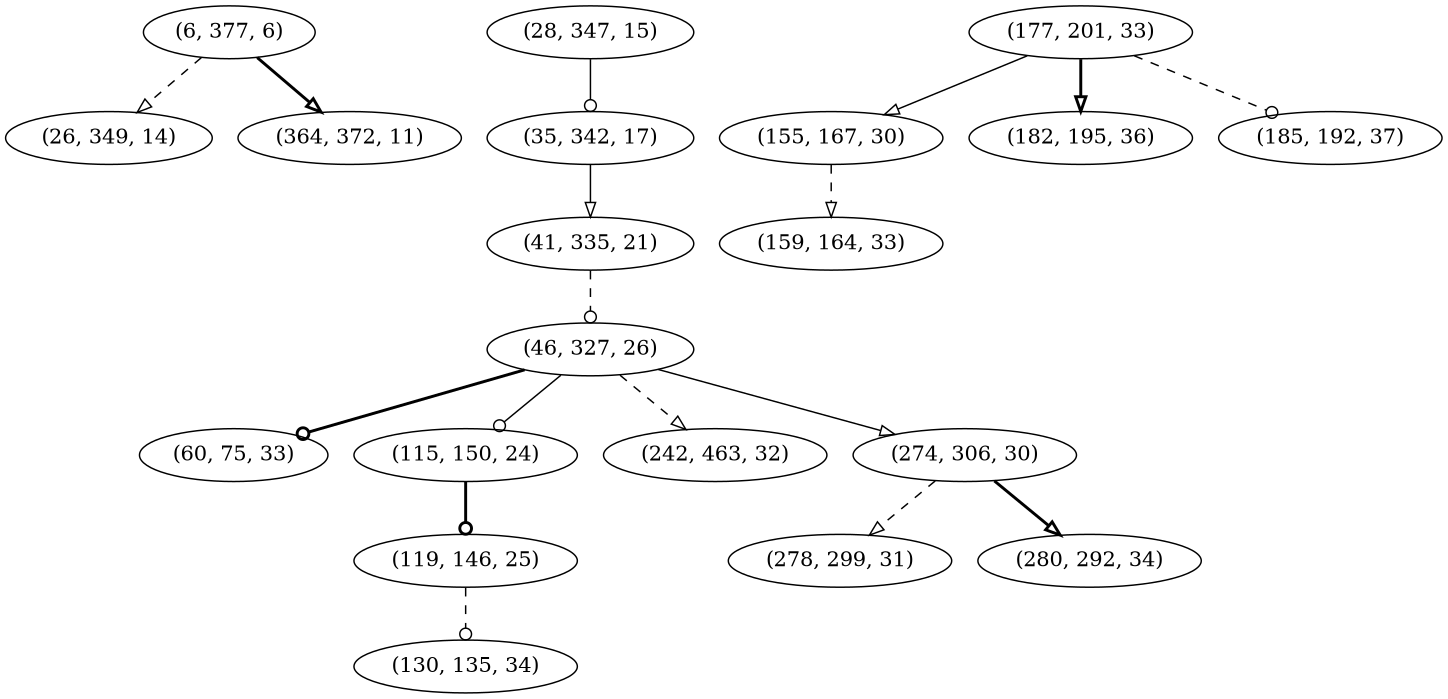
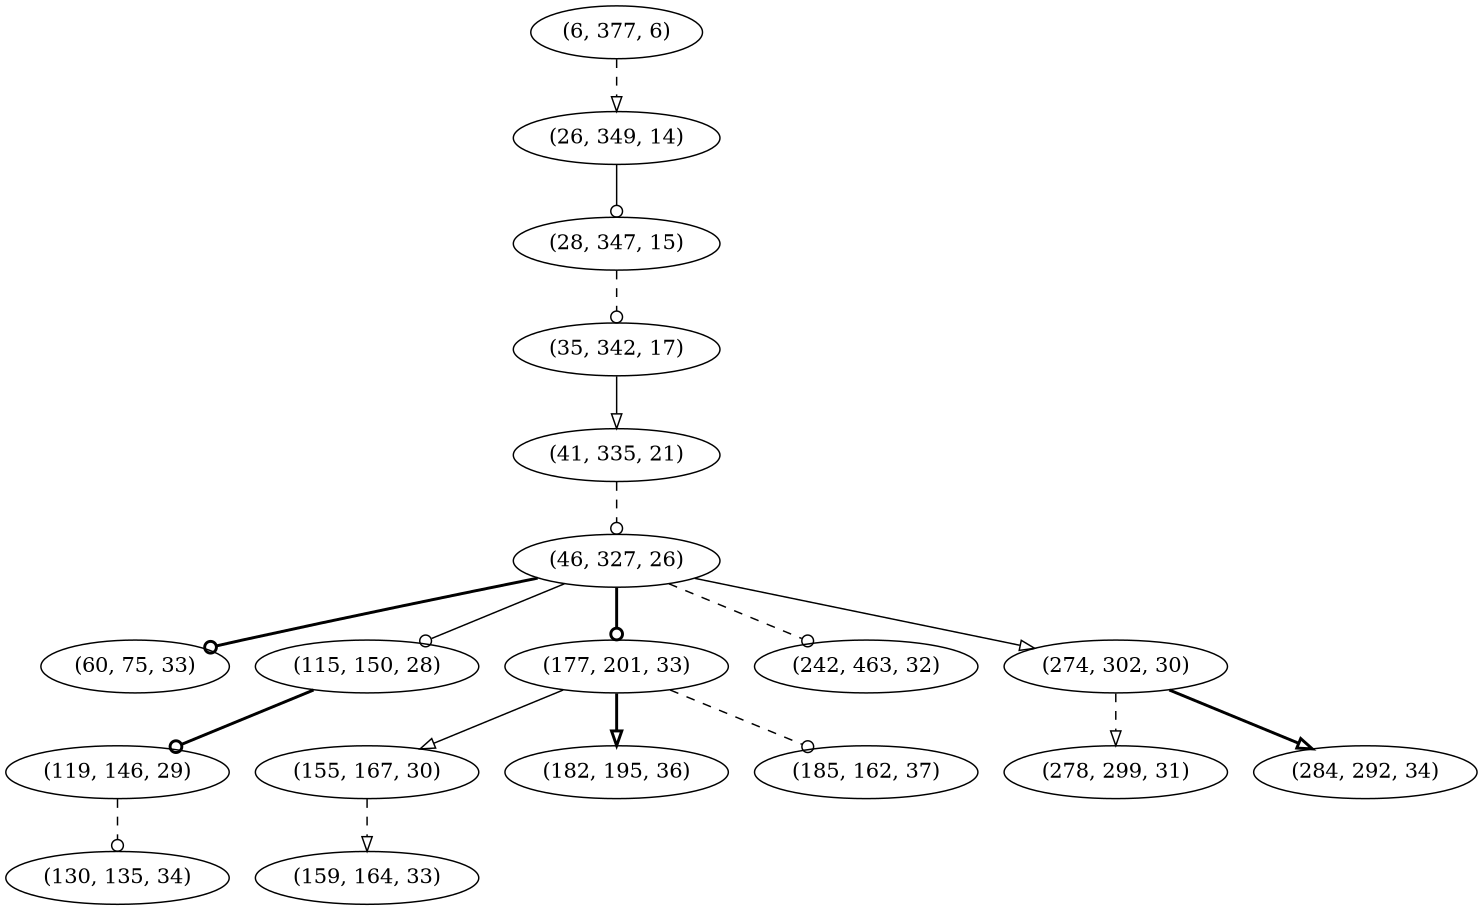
edge "(28, 347, 15)" -> "(35, 342, 17)": style solid -> dashed
node "(364, 372, 11)": removed
node "(185, 192, 37)": label "(185, 192, 37)" -> "(185, 162, 37)"
edge "(26, 349, 14)" -> "(28, 347, 15)": added
edge "(46, 327, 26)" -> "(242, 463, 32)": arrowhead onormal -> odot
node "(115, 150, 24)": label "(115, 150, 24)" -> "(115, 150, 28)"
node "(274, 306, 30)": label "(274, 306, 30)" -> "(274, 302, 30)"
node "(119, 146, 25)": label "(119, 146, 25)" -> "(119, 146, 29)"
node "(280, 292, 34)": label "(280, 292, 34)" -> "(284, 292, 34)"
edge "(46, 327, 26)" -> "(177, 201, 33)": added
